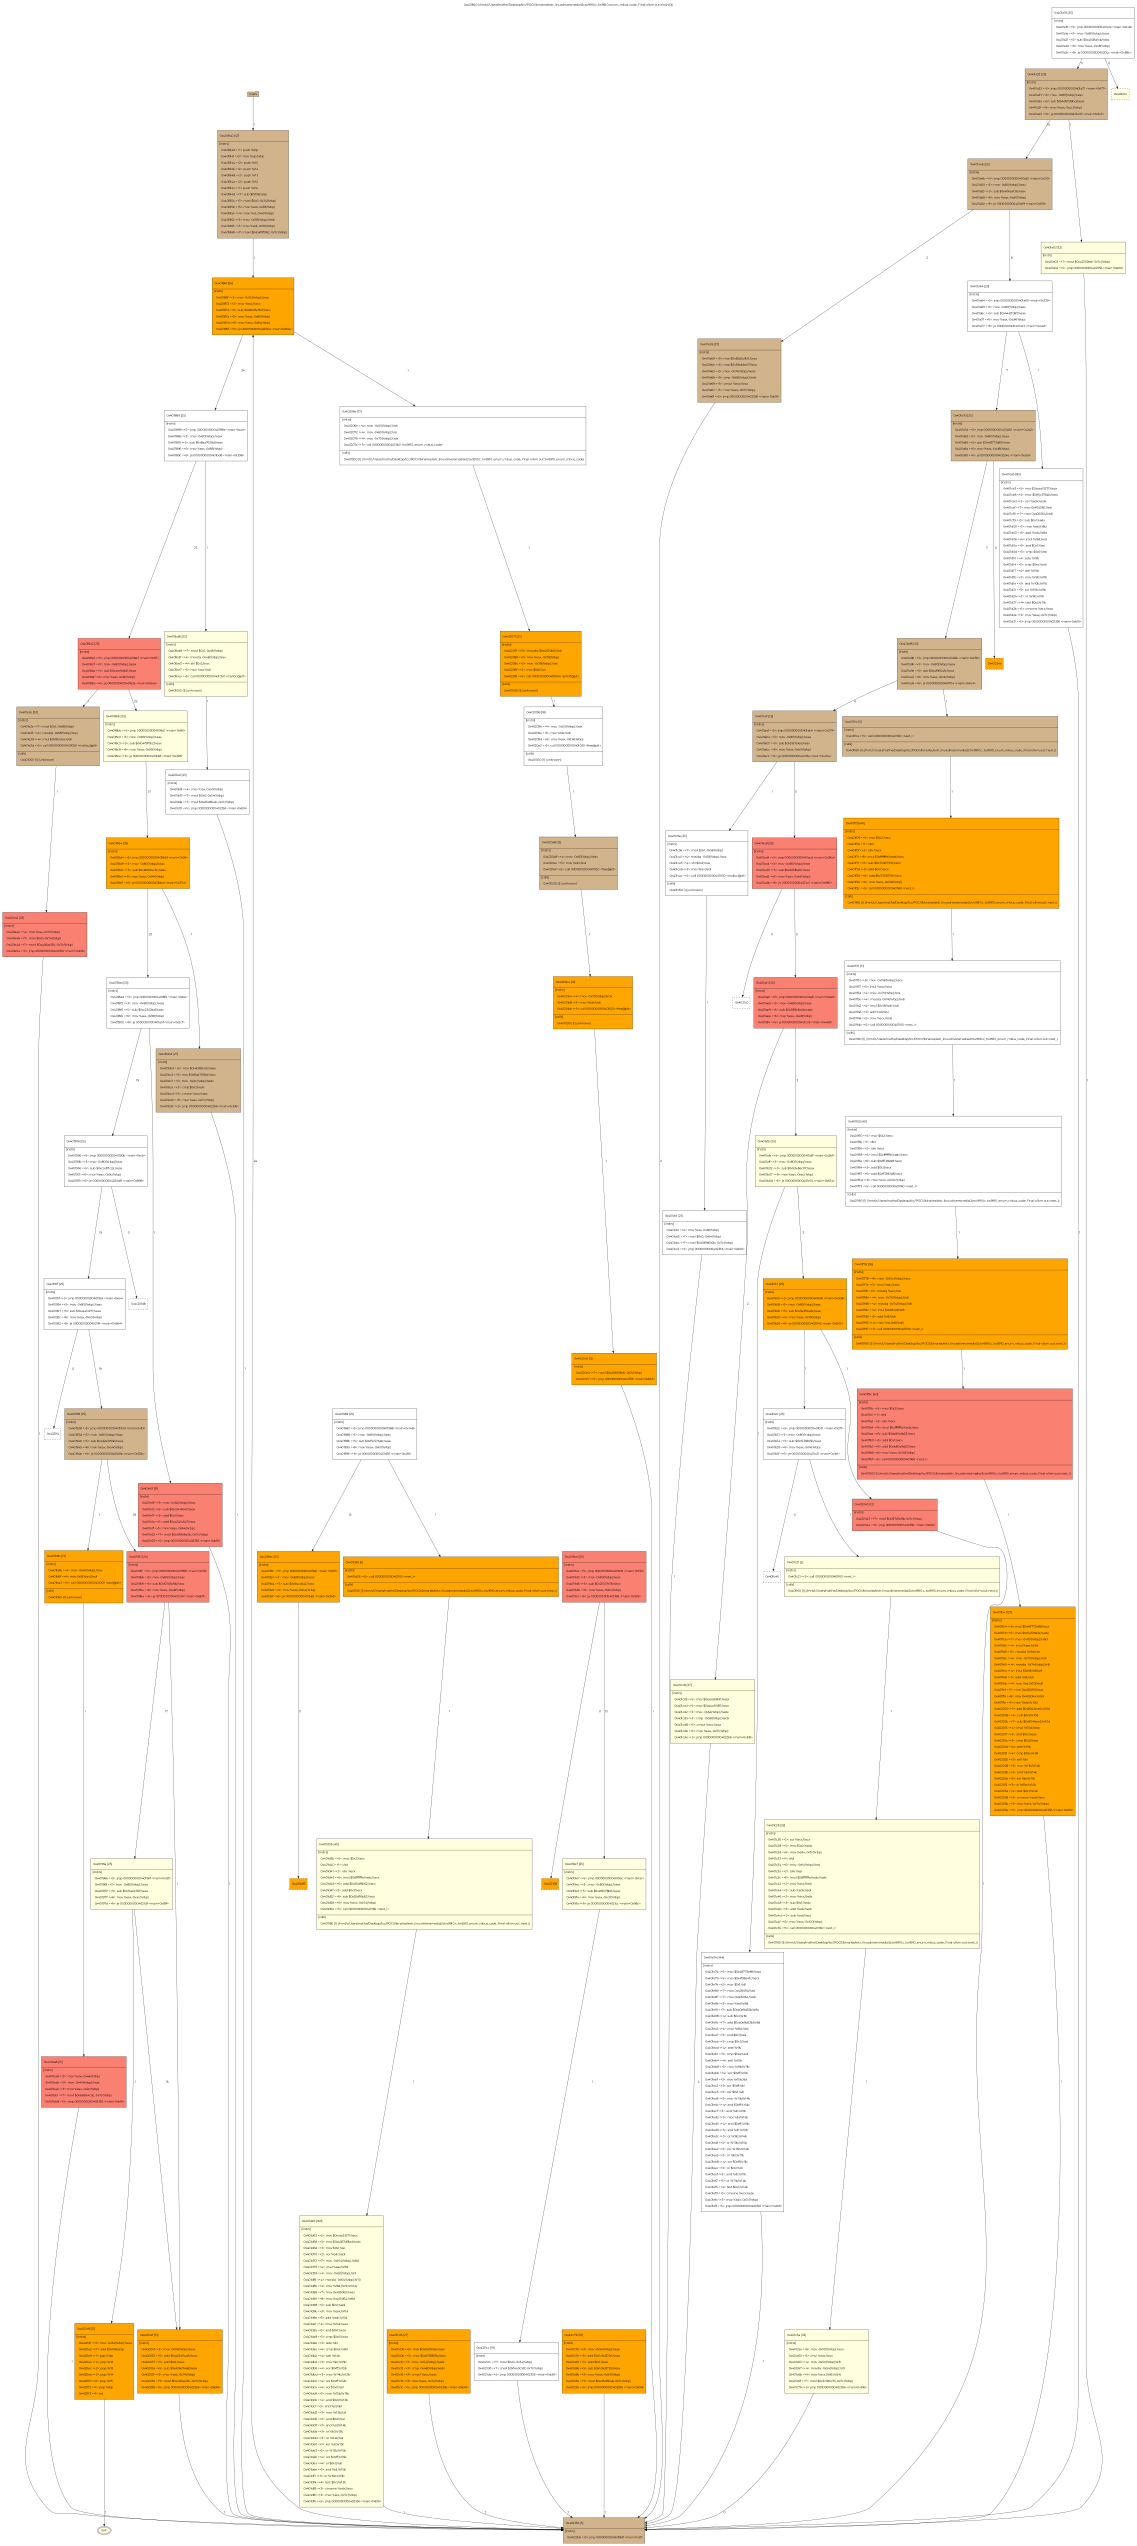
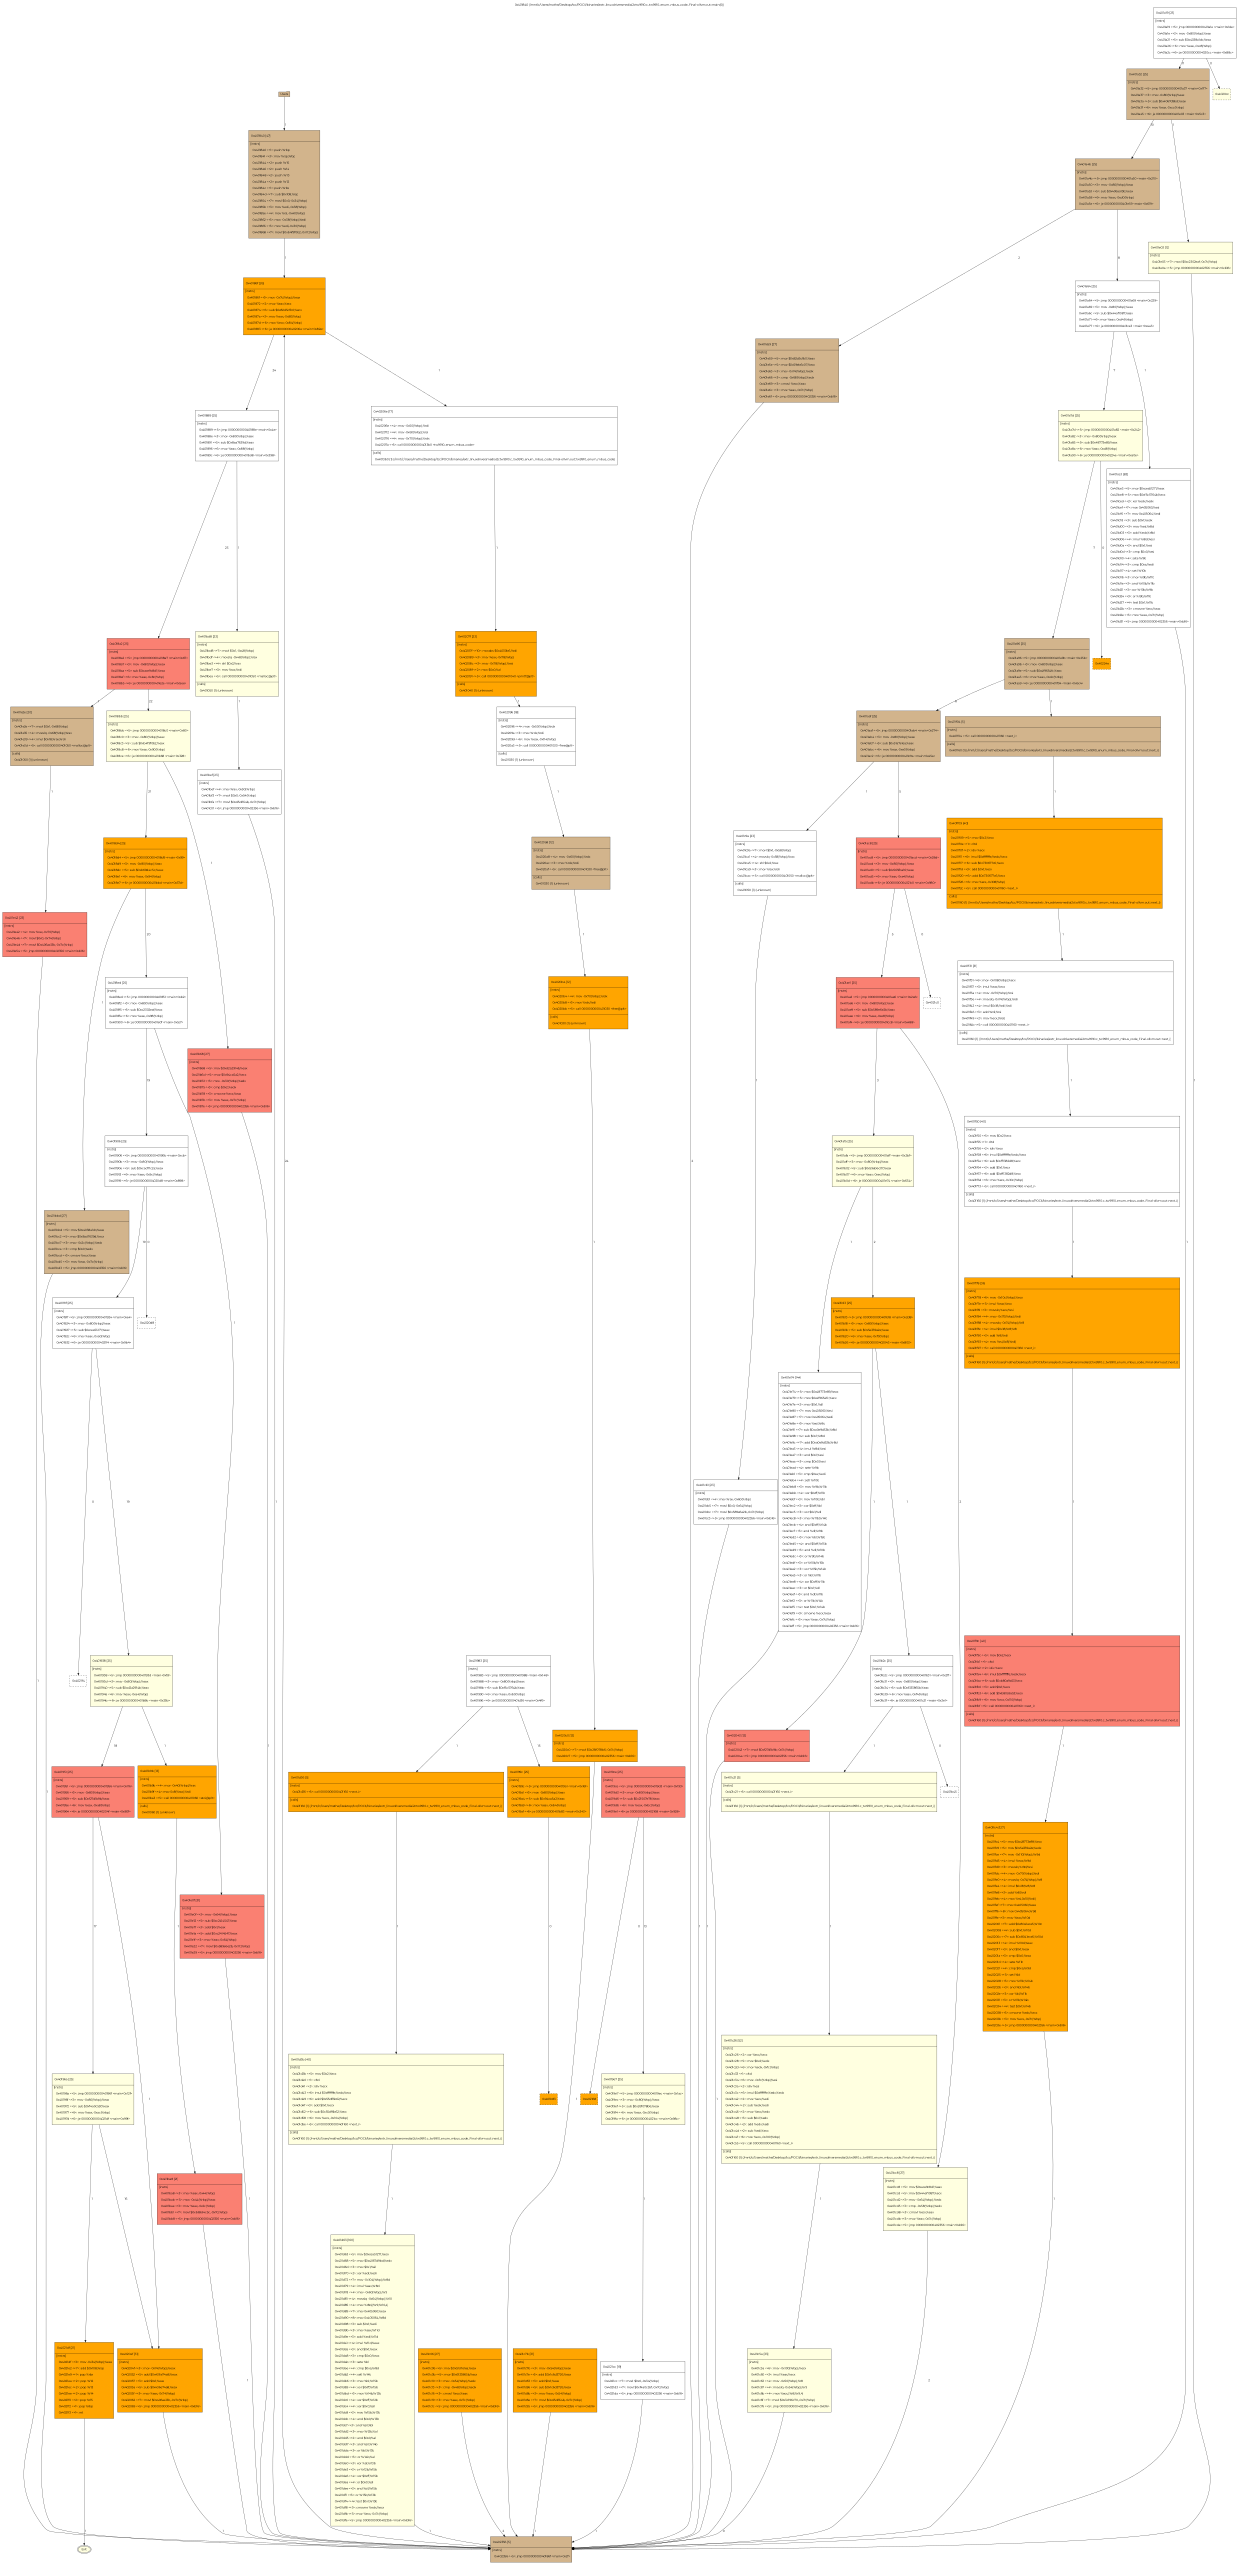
node "0x401a7d [25]": fillcolor tan -> lightyellow
node "0x401b68 [27]": added
node "0x401938 [25]": fillcolor tan -> lightyellow
